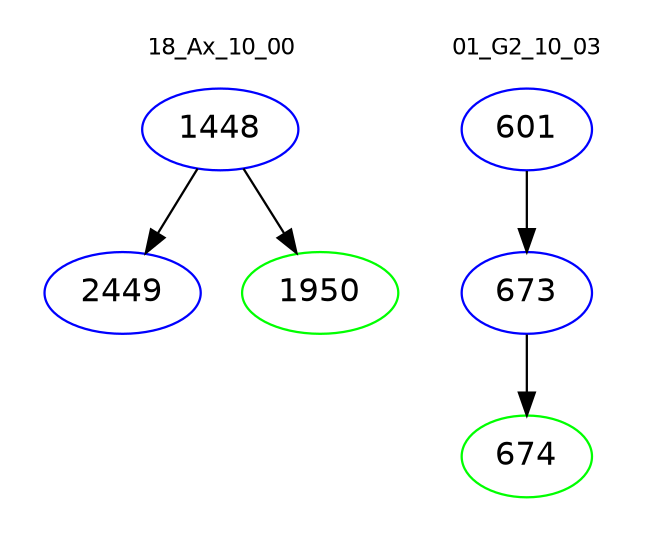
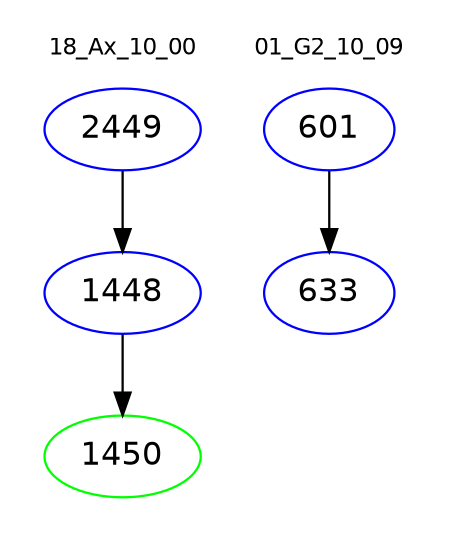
cluster "01_G2_10_03": label "01_G2_10_03" -> "01_G2_10_09"
edge "1448" -> "2449": reversed
node "1950": label "1950" -> "1450"
node "673": label "673" -> "633"
node "674": removed
